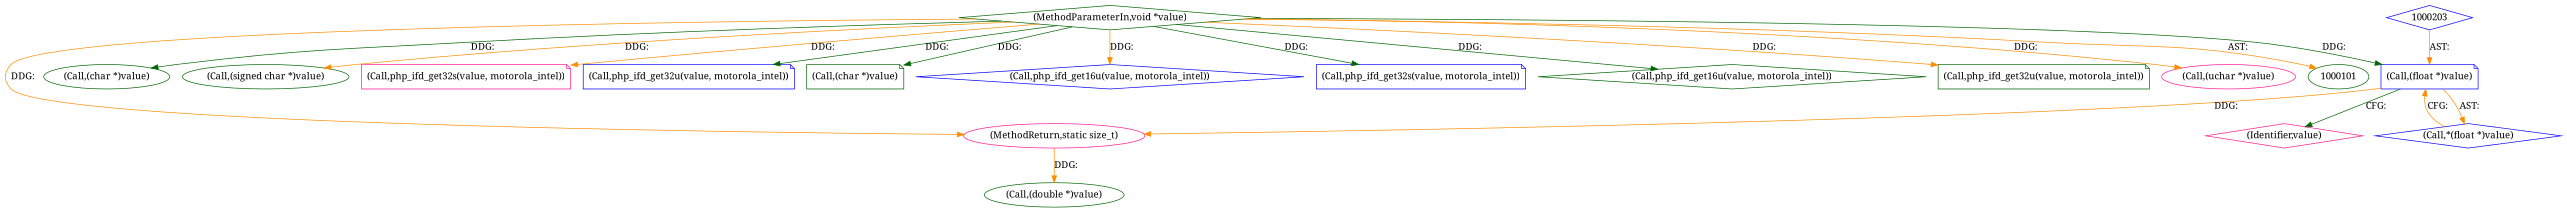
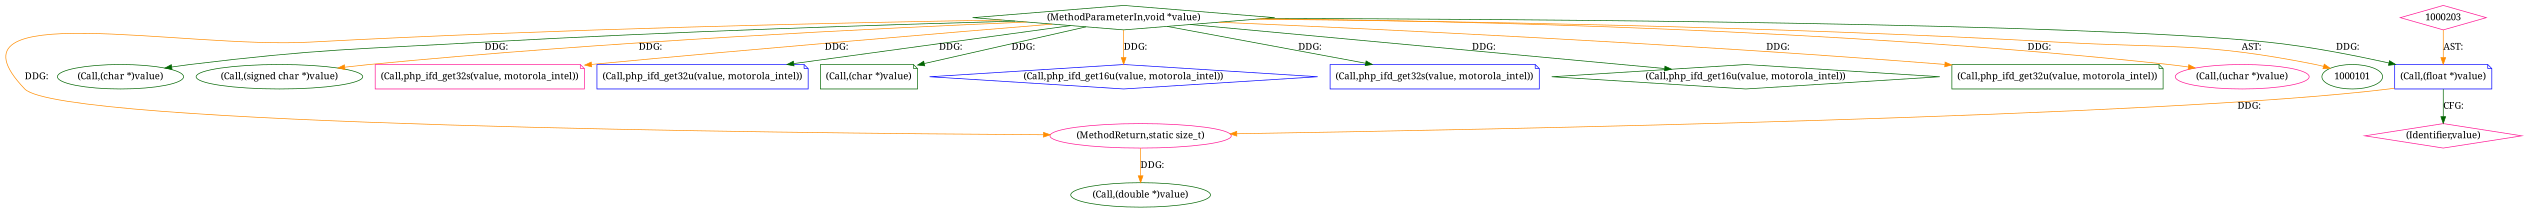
node "1000203": color blue -> deeppink
node "(Call,*(float *)value)": removed
